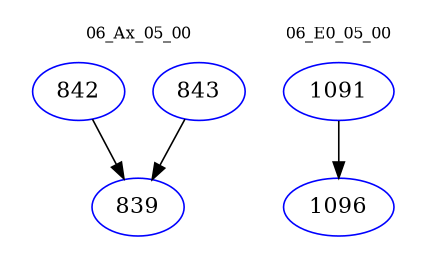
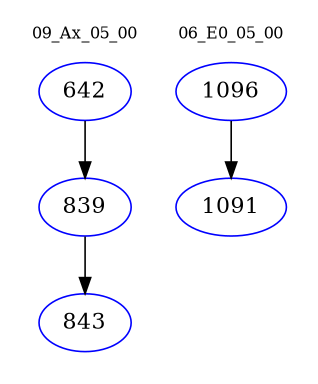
cluster "06_Ax_05_00": label "06_Ax_05_00" -> "09_Ax_05_00"
node "842": label "842" -> "642"
edge "1091" -> "1096": reversed
edge "843" -> "839": reversed
